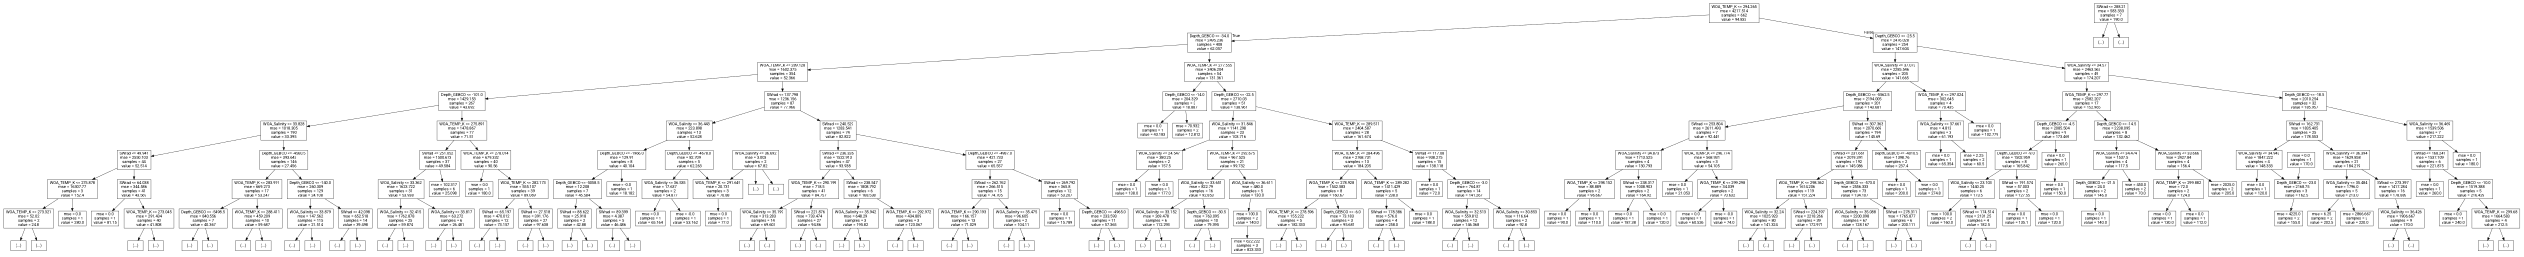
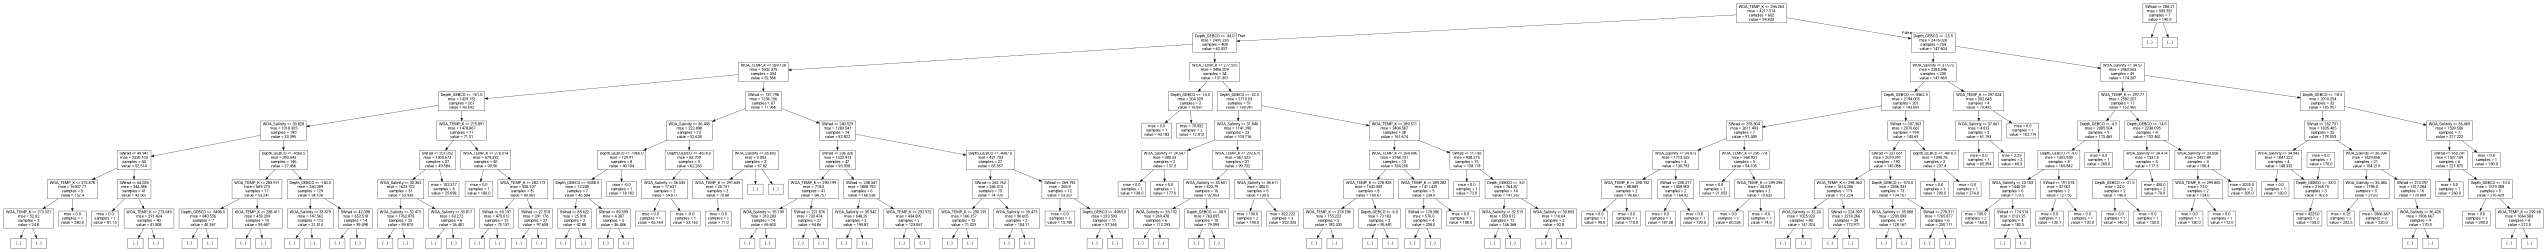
edge "mse = 0.0 samples = 1 value = 265.0" -> "mse = 0.0 samples = 1 value = 150.0": now "Depth_GEBCO <= -21.5 mse = 24.0 samples = 2 value = 146.0" -> "mse = 0.0 samples = 1 value = 150.0"
edge "mse = 100.0 samples = 2 value = 140.0" -> "mse = 622.222 samples = 3 value = 823.333": now "WOA_Salinity <= 36.611 mse = 480.0 samples = 5 value = 130.0" -> "mse = 622.222 samples = 3 value = 823.333"
